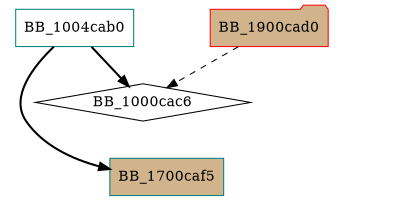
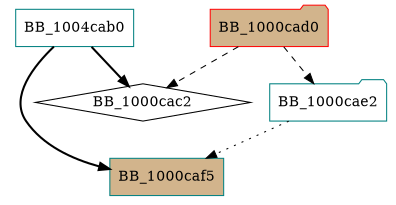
node "BB_1900cad0": label "BB_1900cad0" -> "BB_1000cad0"
node "BB_1000cac6": label "BB_1000cac6" -> "BB_1000cac2"
node "BB_1000cae2": added
node "BB_1700caf5": label "BB_1700caf5" -> "BB_1000caf5"
